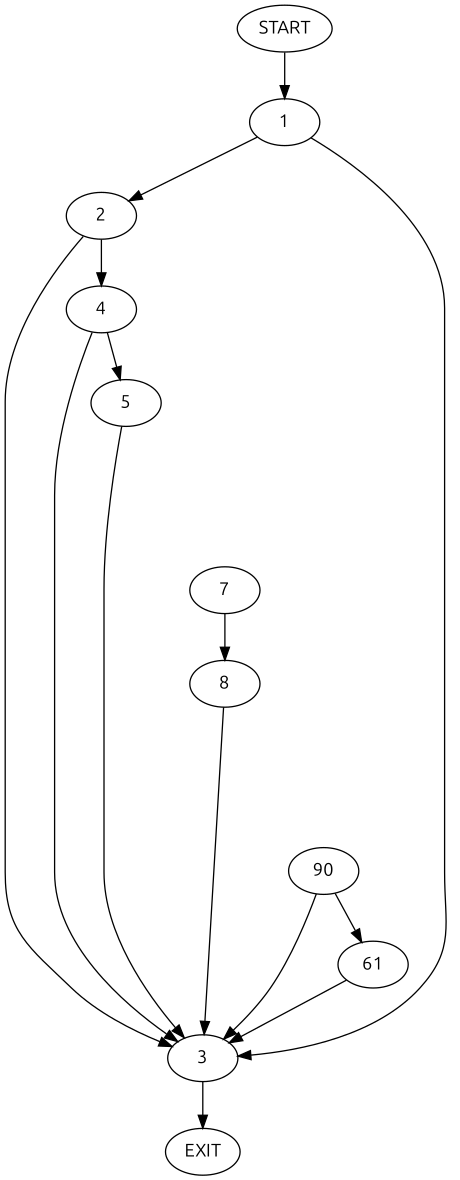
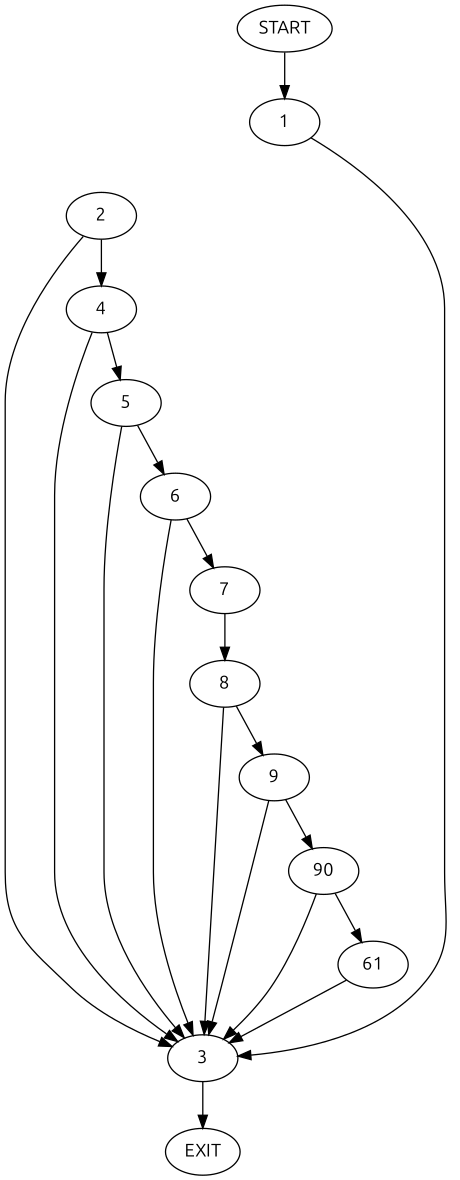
edge "1" -> "2": removed
node "6": added
node "9": added
